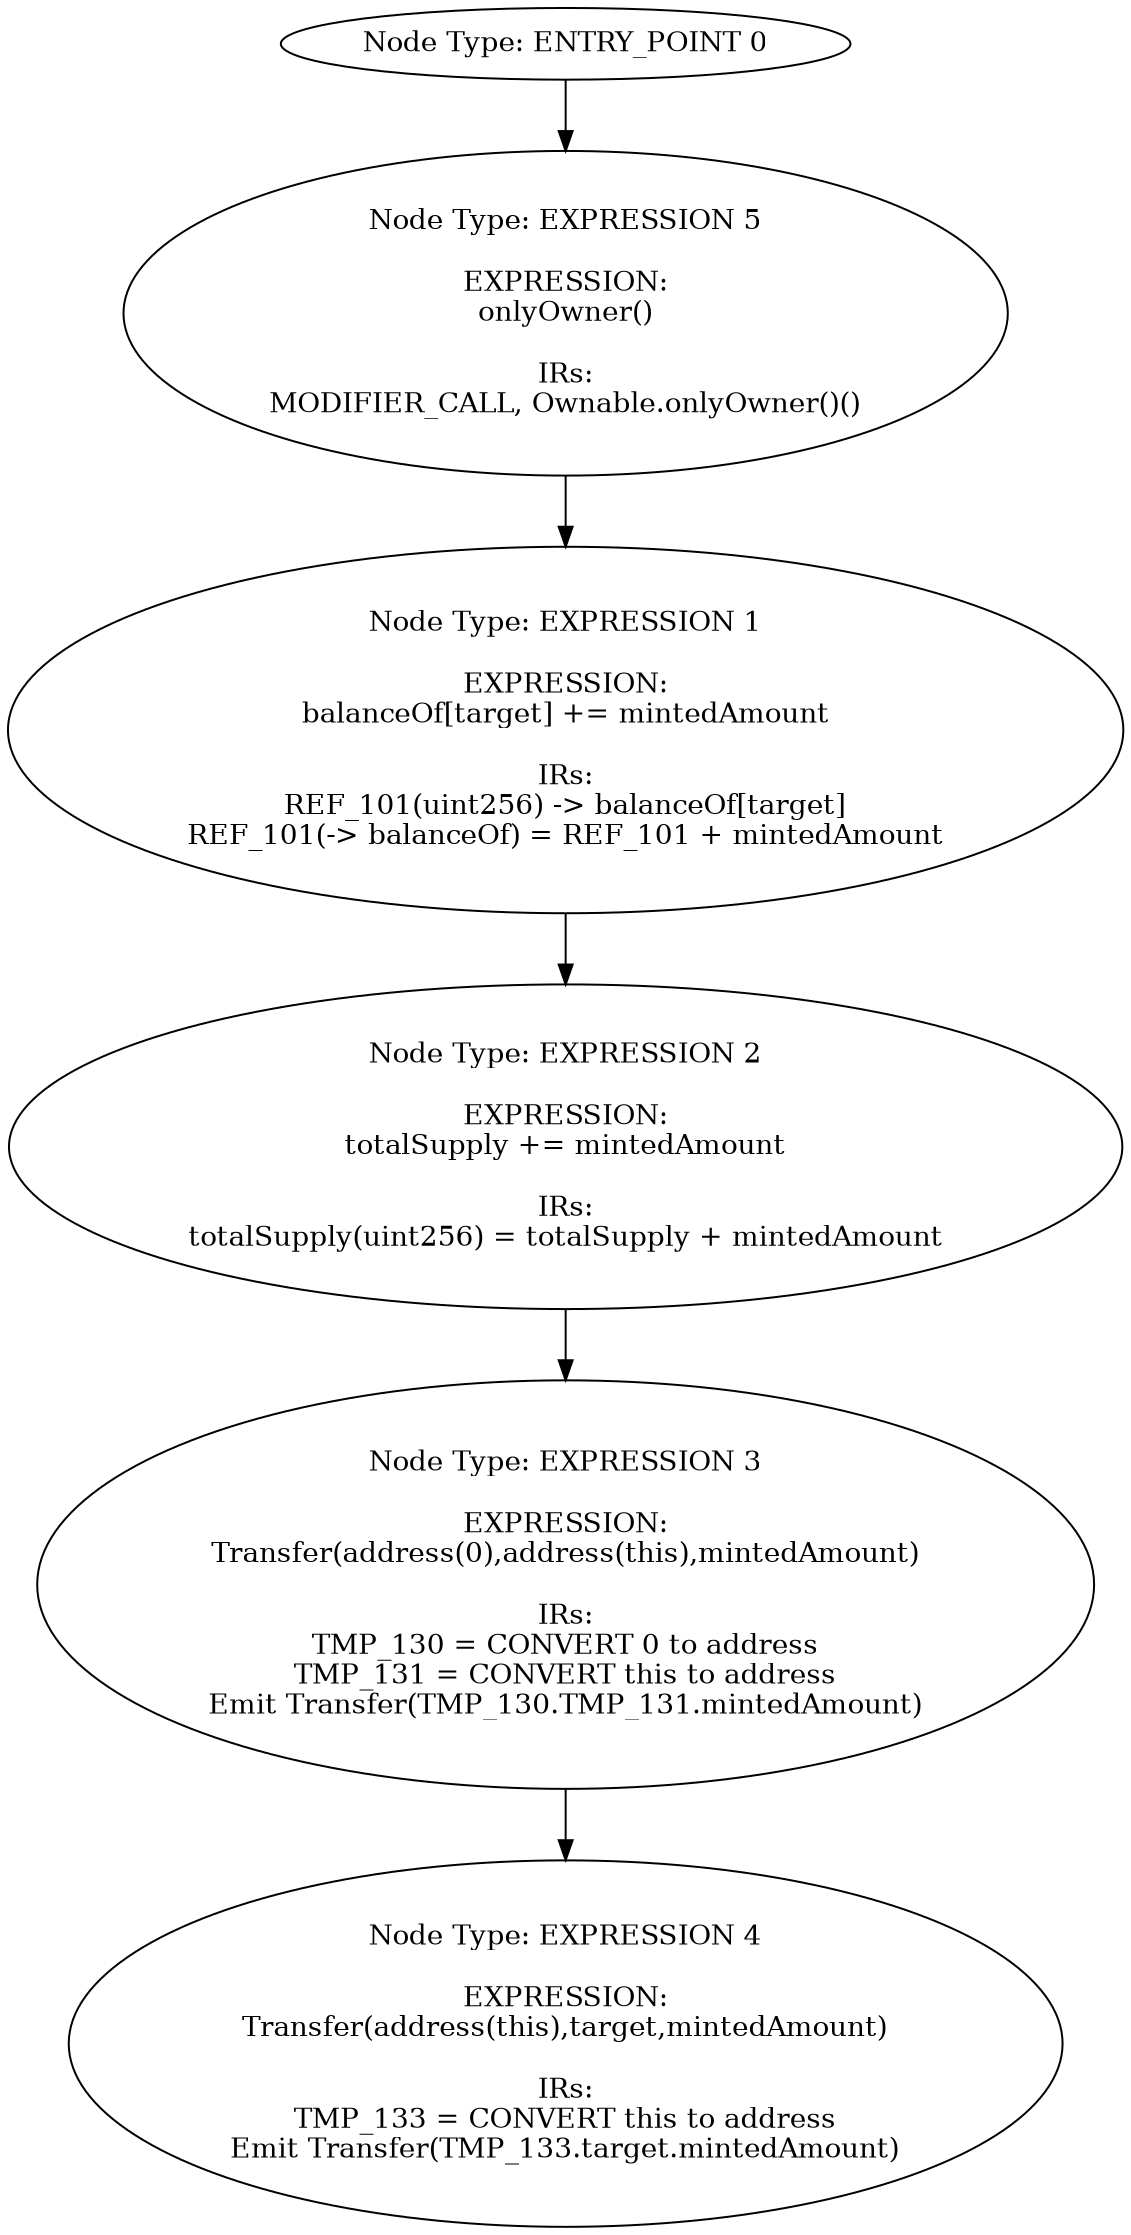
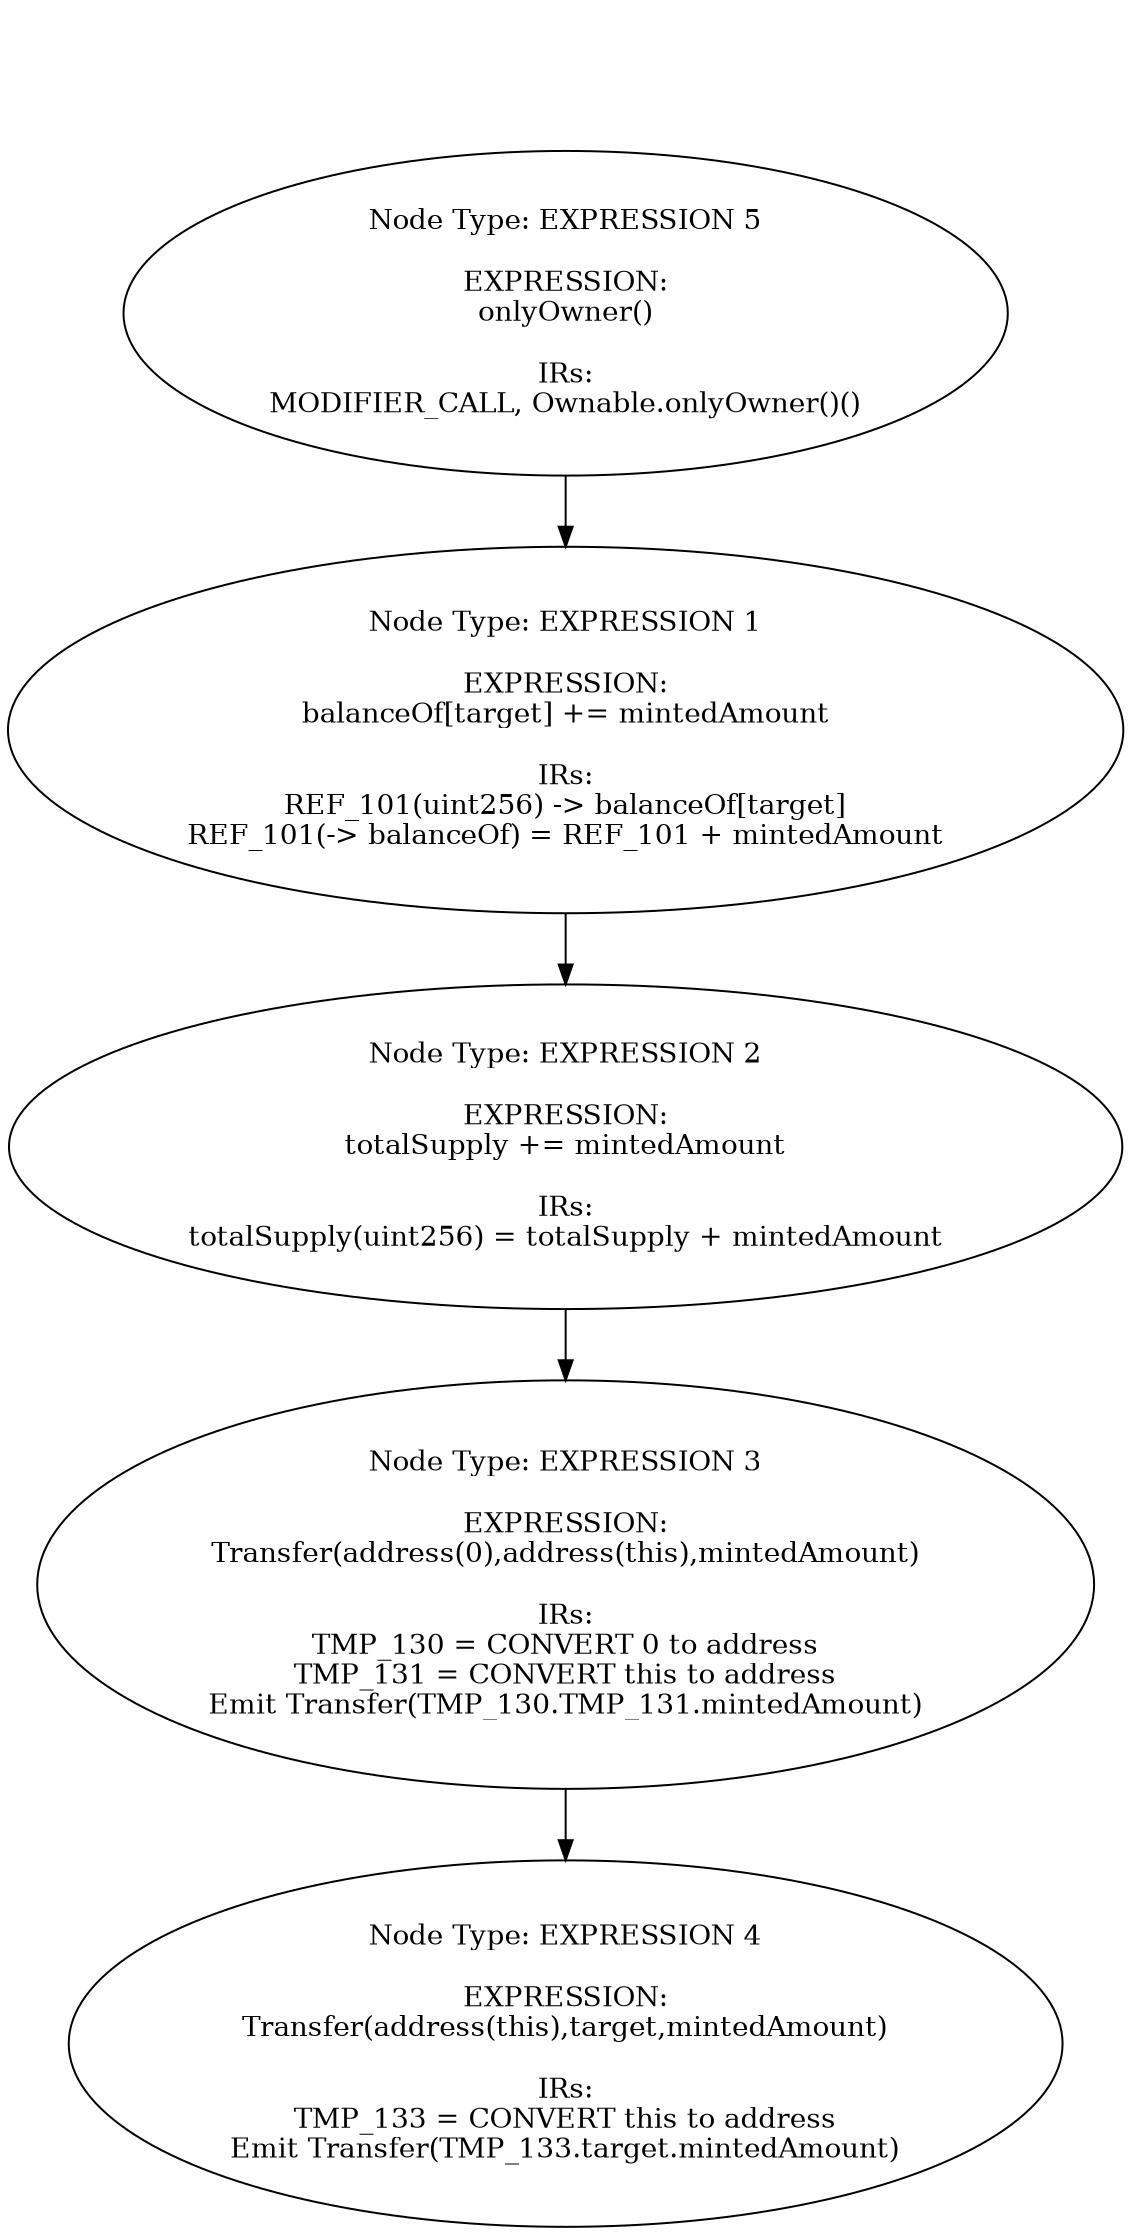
node "Node Type: ENTRY_POINT 0": removed
